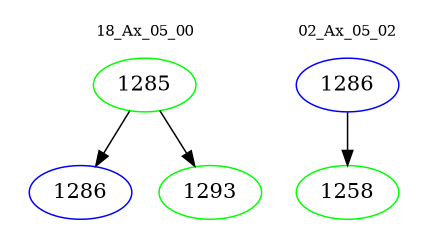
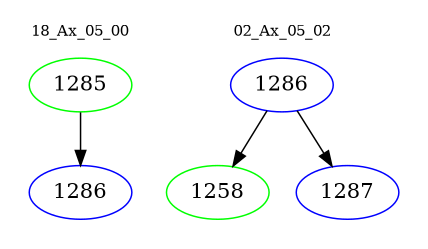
node "1293": removed
node "1287": added
